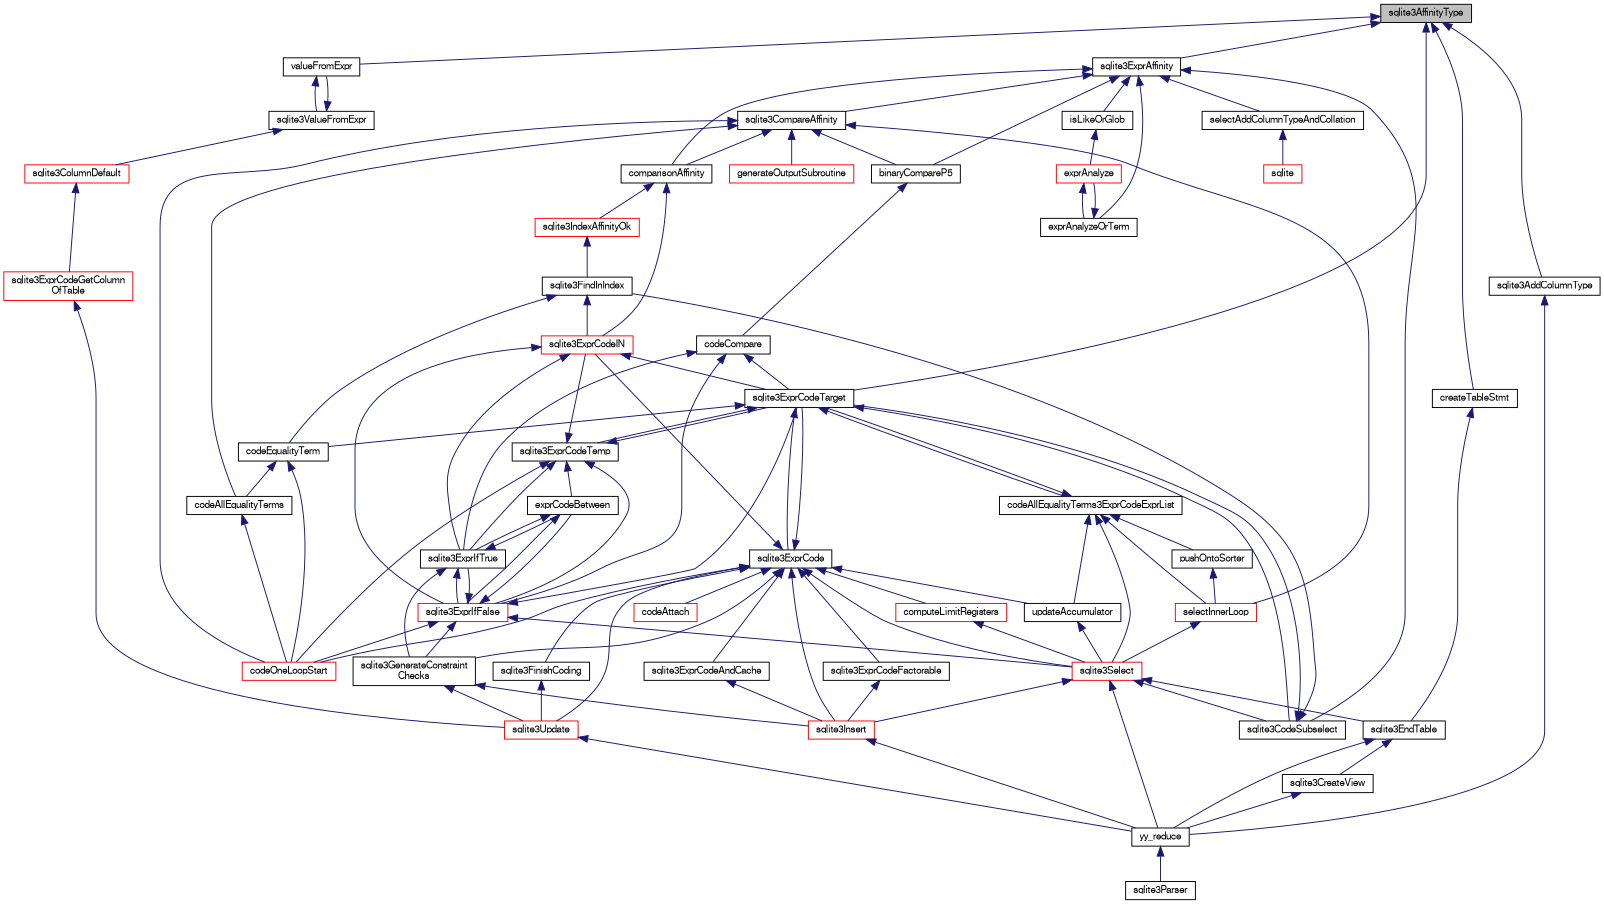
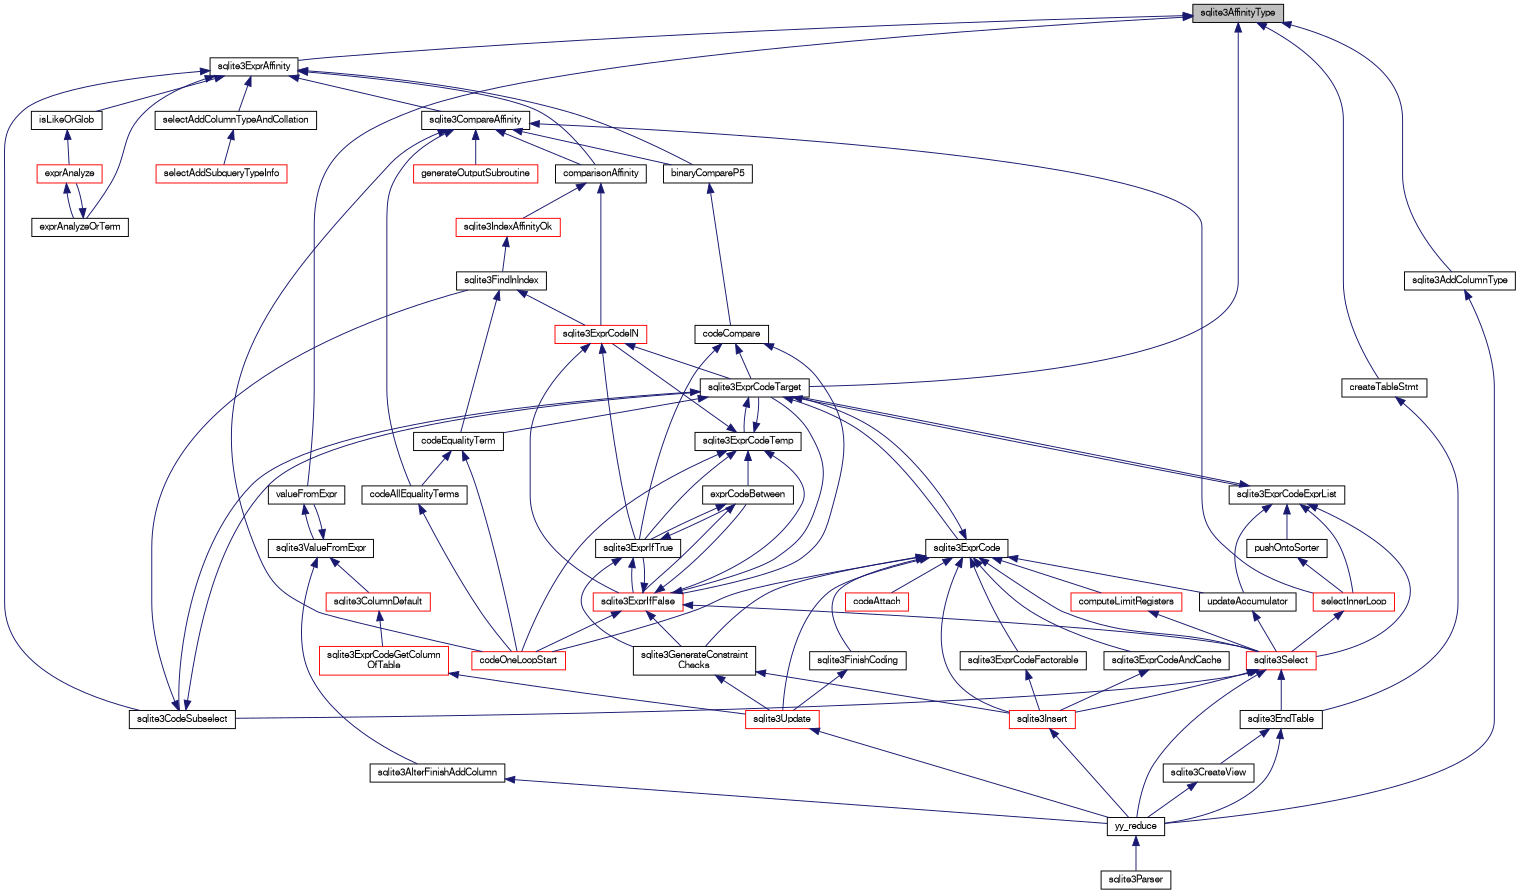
node "sqlite": label "sqlite" -> "selectAddSubqueryTypeInfo"
edge "sqlite3ExprCodeIN" -> "sqlite3ExprCode": removed
node "codeAllEqualityTerms3ExprCodeExprList": label "codeAllEqualityTerms3ExprCodeExprList" -> "sqlite3ExprCodeExprList"
node "sqlite3AlterFinishAddColumn": added
